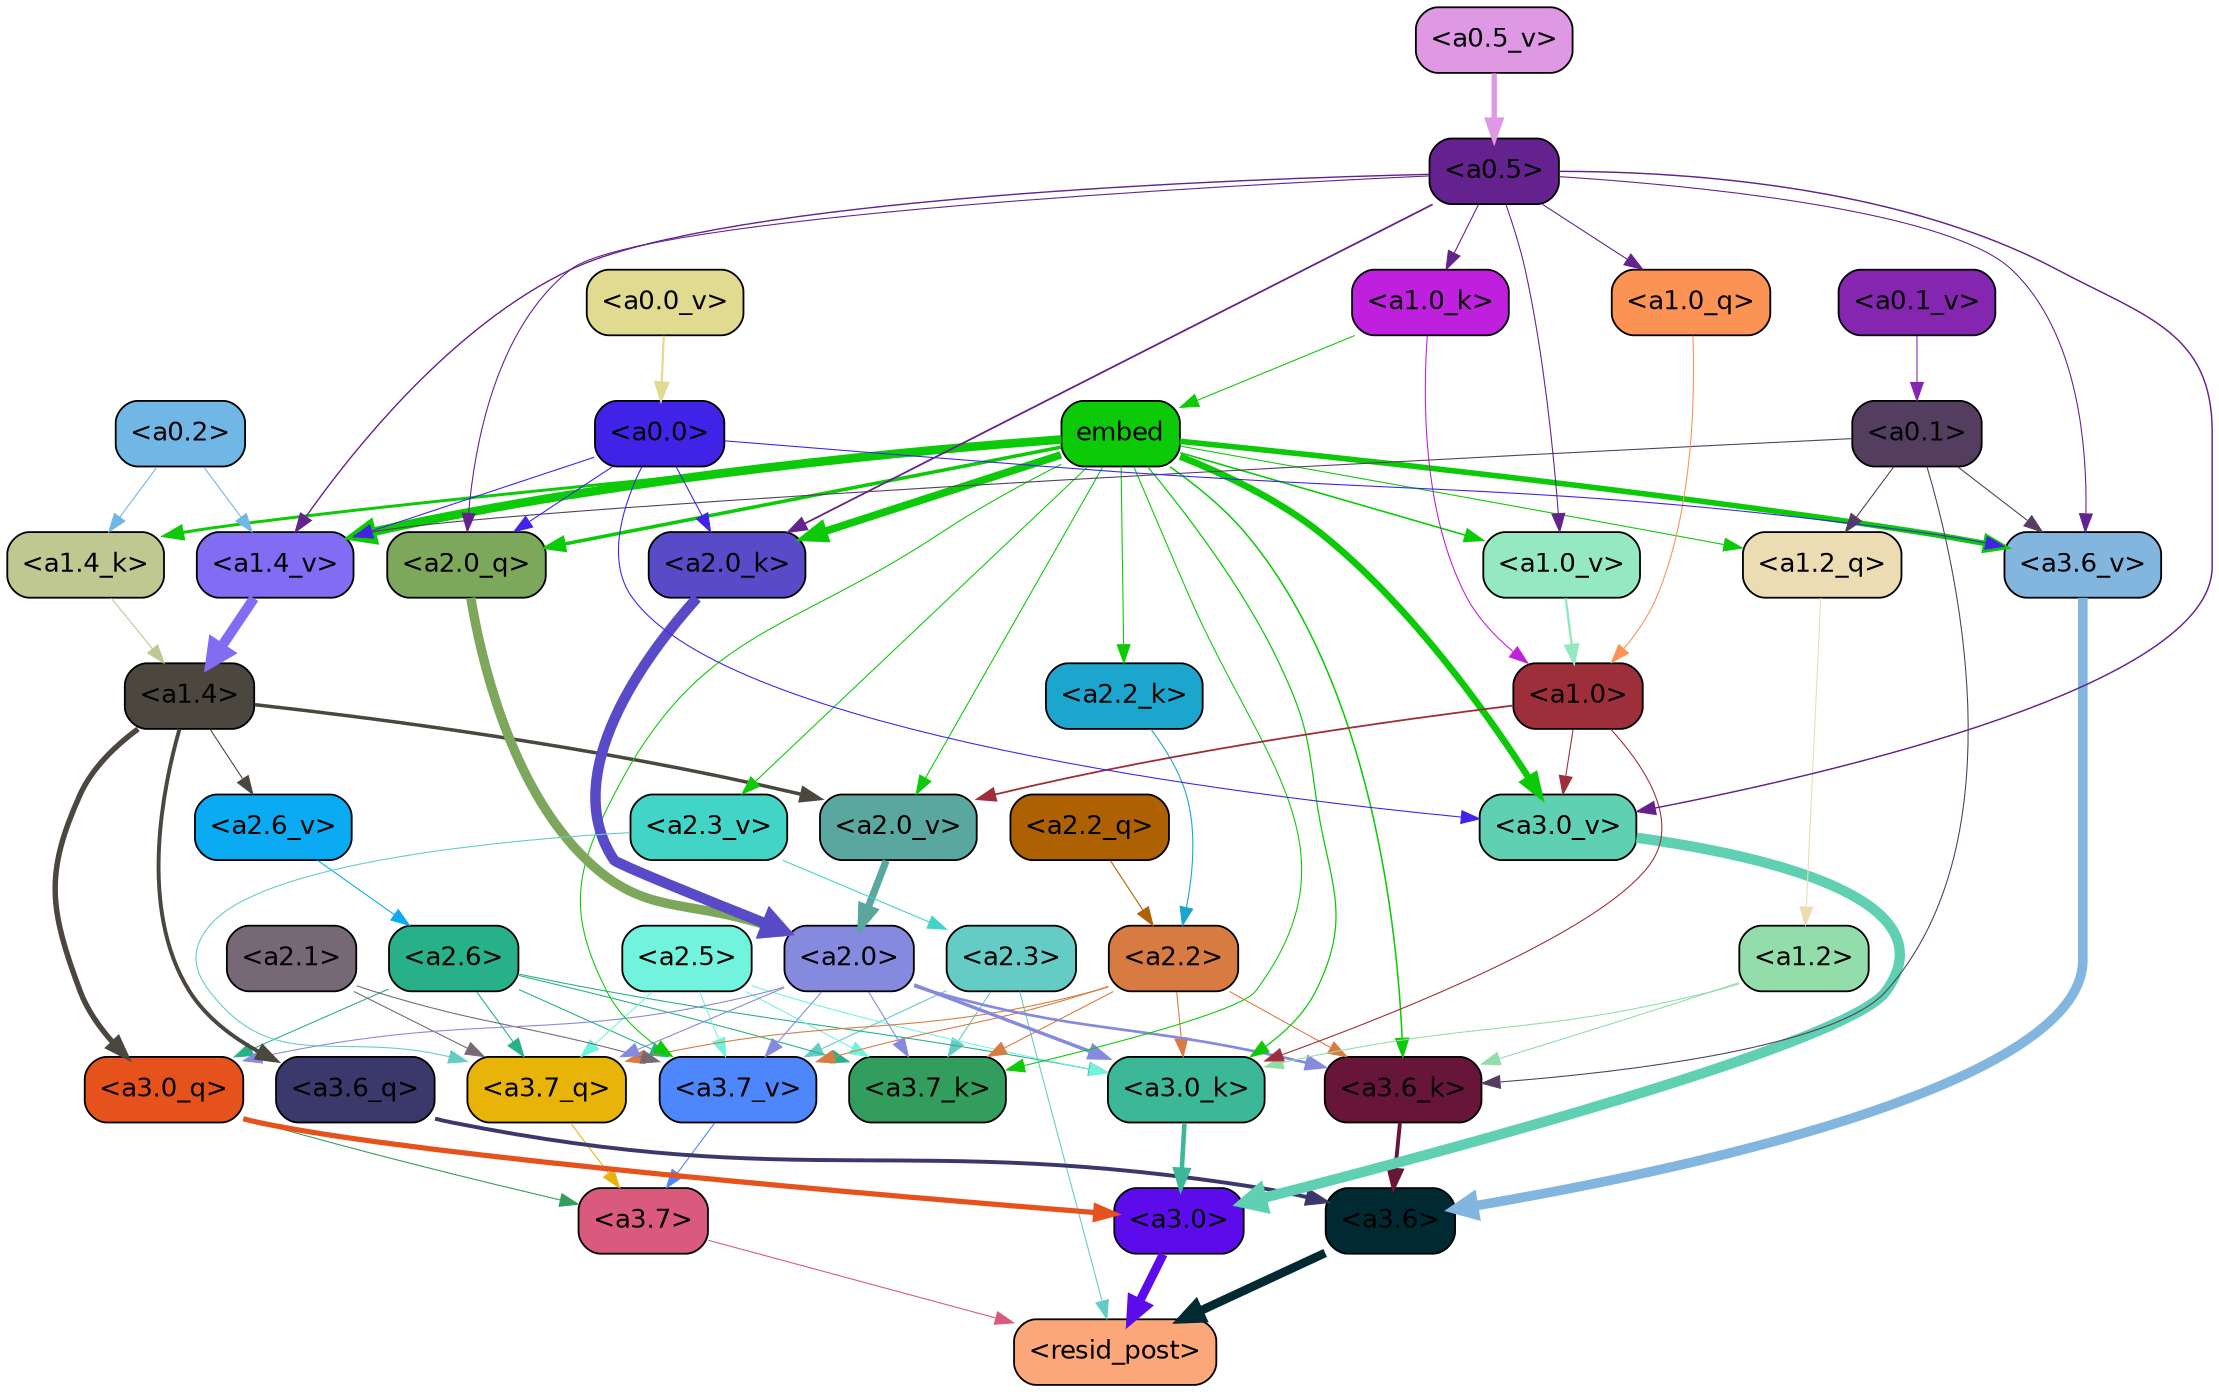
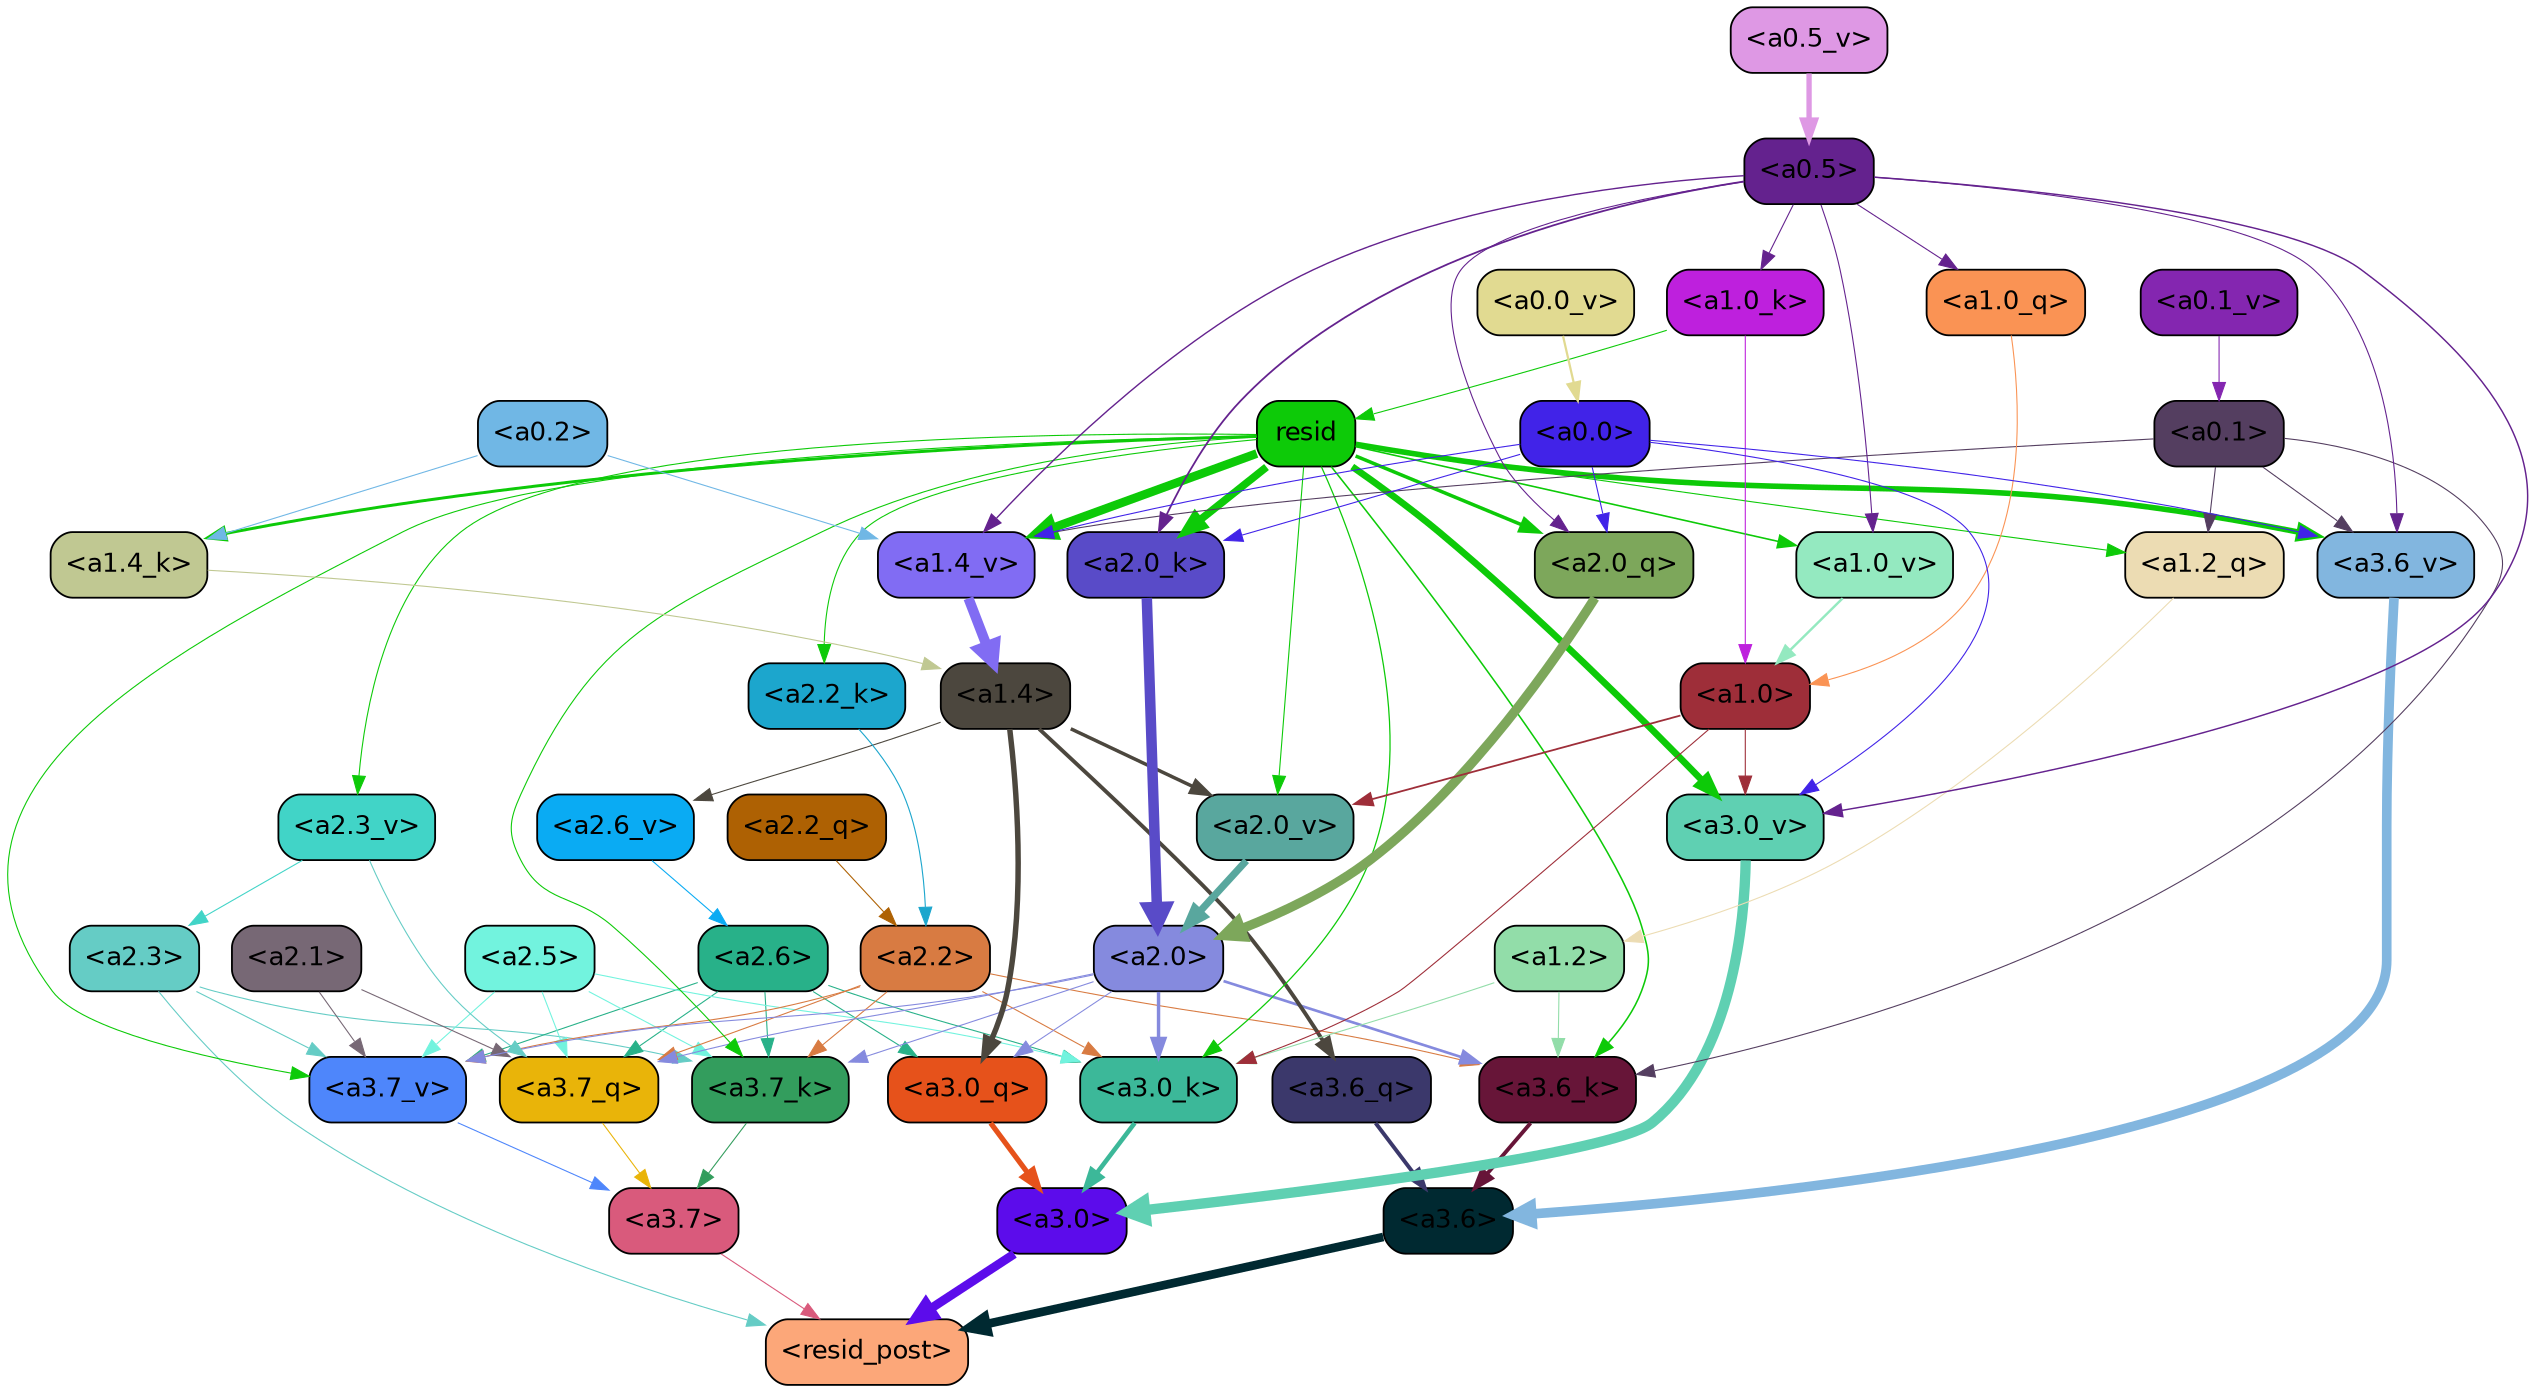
node "embed": label "embed" -> "resid"
edge "<a3.0_q>" -> "<a3.7>": now "<a3.7_k>" -> "<a3.7>"
